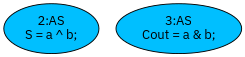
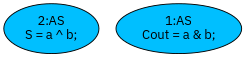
node "3:AS Cout = a & b;": label "3:AS Cout = a & b;" -> "1:AS Cout = a & b;"
